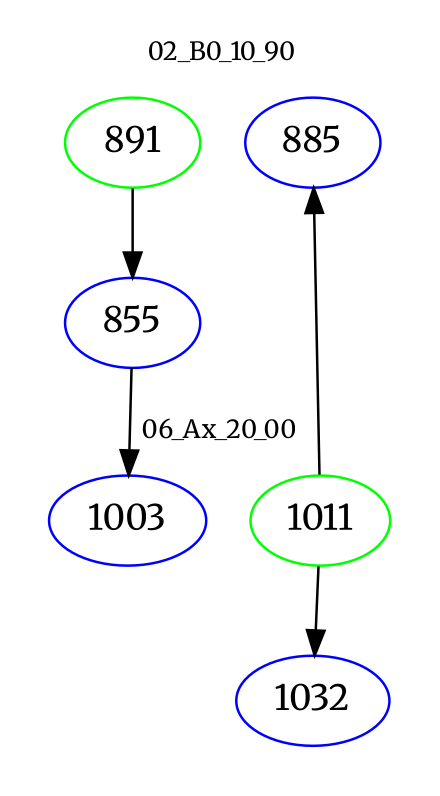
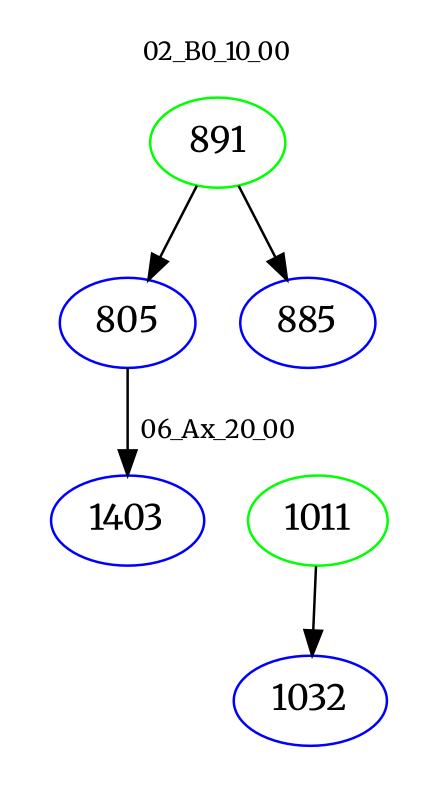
cluster "02_B0_10_90": label "02_B0_10_90" -> "02_B0_10_00"
node "855": label "855" -> "805"
edge "1011" -> "885": now "891" -> "885"
node "1003": label "1003" -> "1403"
